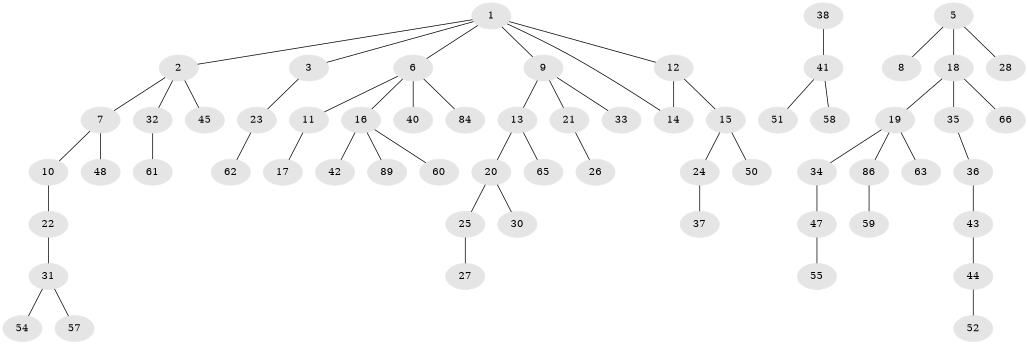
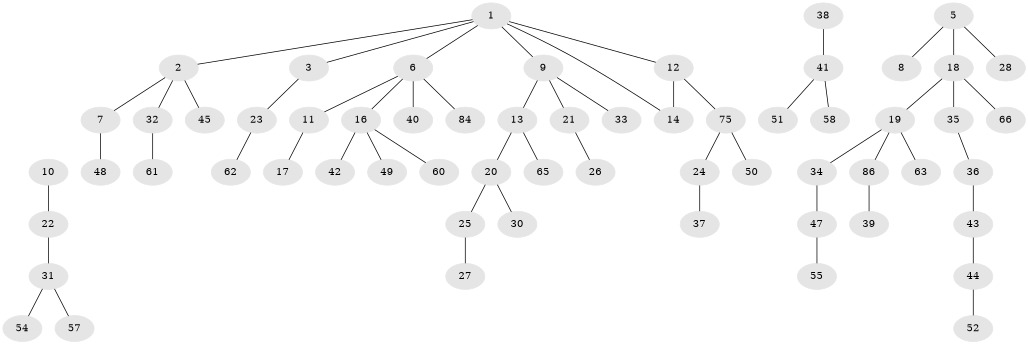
node "15": label "15" -> "75"
edge "7" -- "10": removed
node "89": label "89" -> "49"
node "59": label "59" -> "39"
